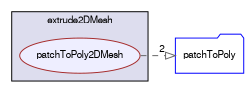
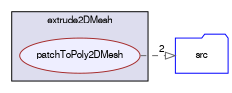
node "patchToPoly": label "patchToPoly" -> "src"
